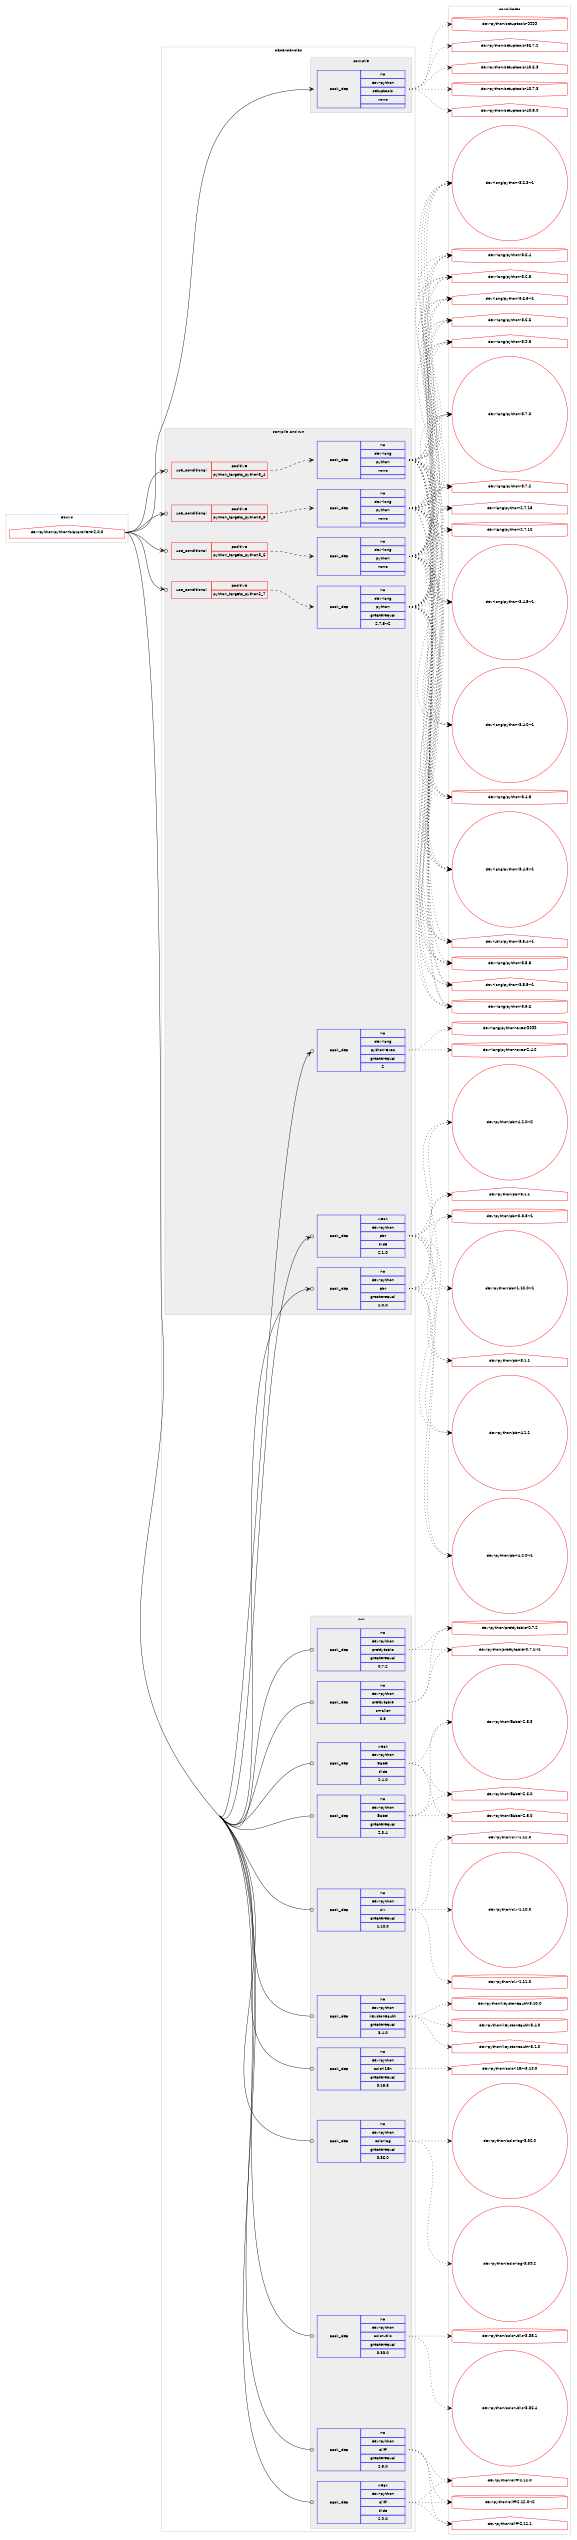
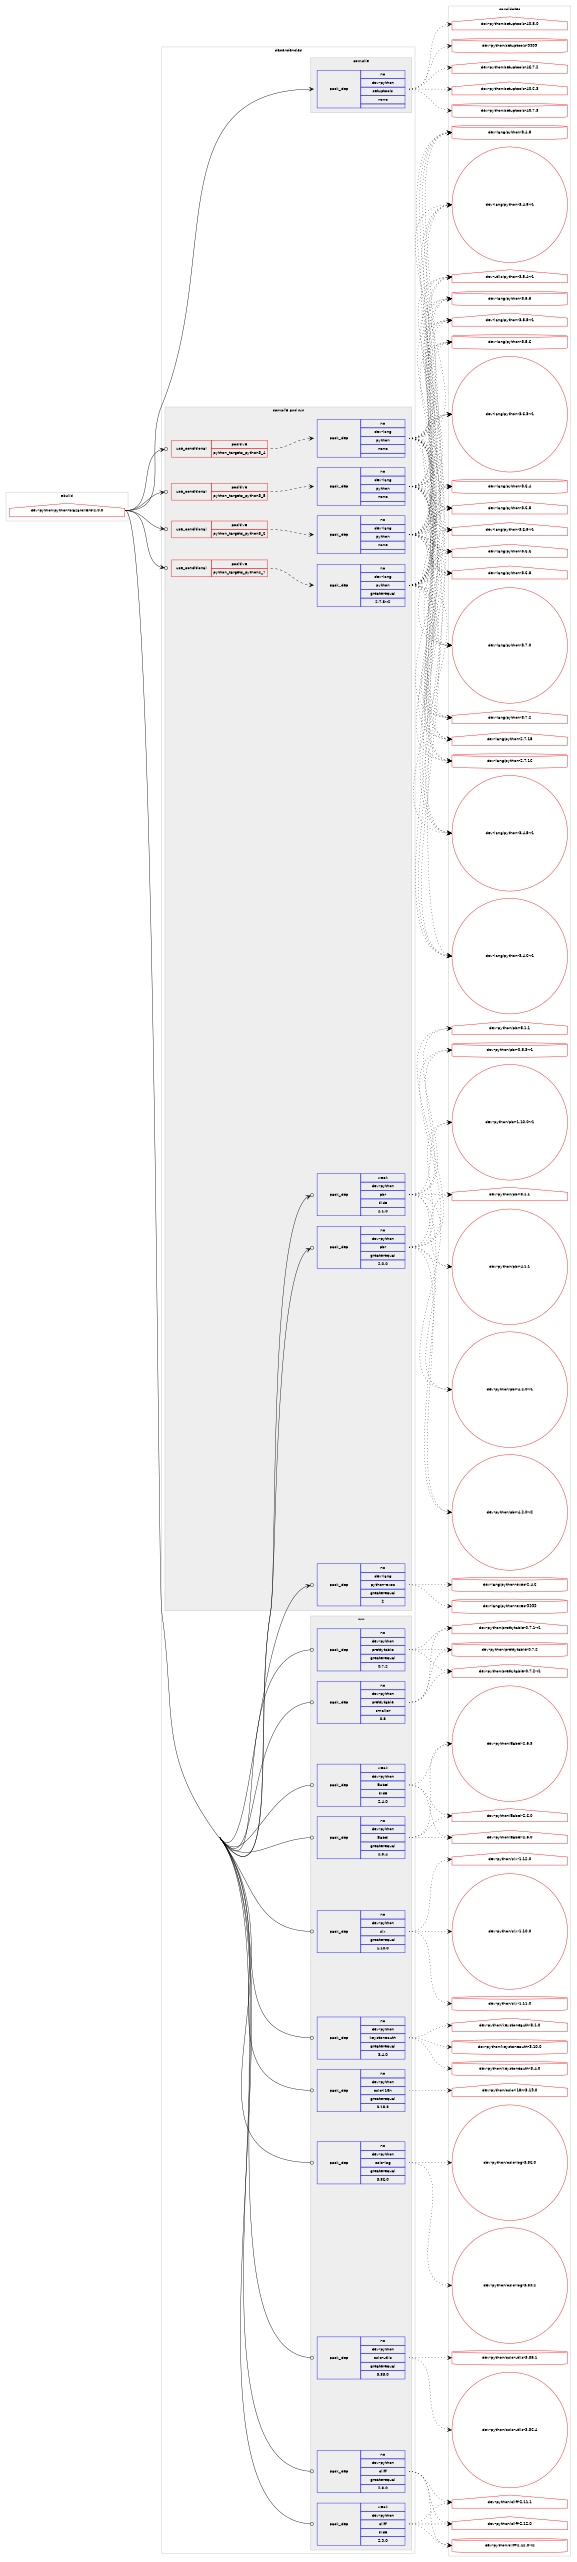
node "dev-python/setuptools-36.7.2": label "dev-python/setuptools-36.7.2" -> "dev-python/setuptools-46.7.2"
node "dev-lang/python-3.9.8": label "dev-lang/python-3.9.8" -> "dev-lang/python-3.6.8"
node "dev-python/prettytable-0.7.2-r1": added
